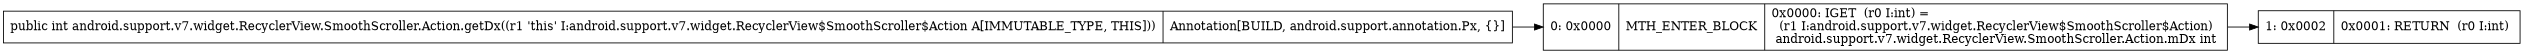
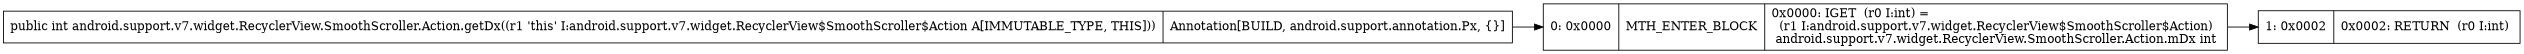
node "1: 0x0002": text "0x0001: RETURN  (r0 I:int)" -> "0x0002: RETURN  (r0 I:int)"
